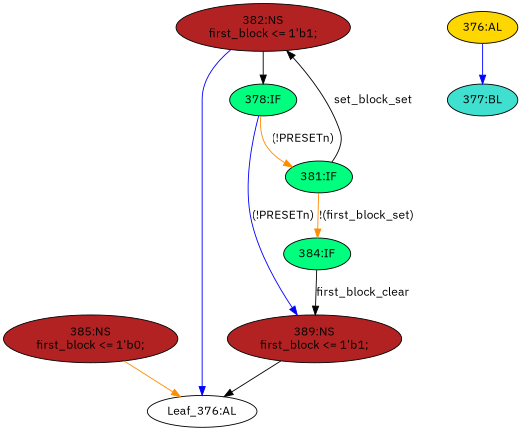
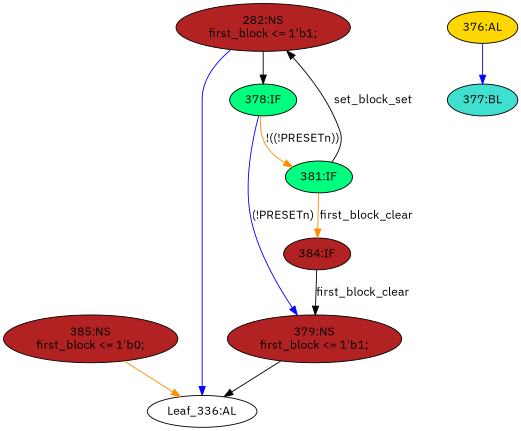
node "382:NS first_block <= 1'b1;": label "382:NS first_block <= 1'b1;" -> "282:NS first_block <= 1'b1;"
edge "378:IF" -> "381:IF": label "(!PRESETn)" -> "!((!PRESETn))"
edge "381:IF" -> "384:IF": label "!(first_block_set)" -> "first_block_clear"
node "384:IF": fillcolor springgreen -> firebrick
node "389:NS first_block <= 1'b1;": label "389:NS first_block <= 1'b1;" -> "379:NS first_block <= 1'b1;"
node "Leaf_376:AL": label "Leaf_376:AL" -> "Leaf_336:AL"
